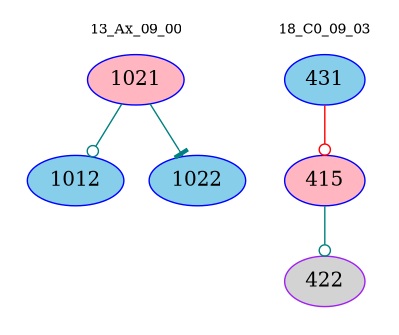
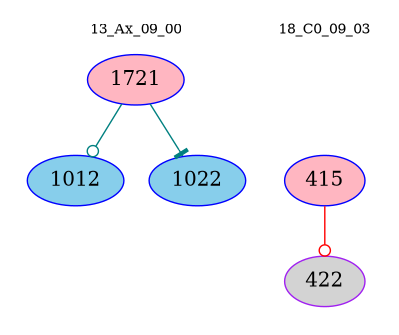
node "1021": label "1021" -> "1721"
node "431": removed
edge "415" -> "422": color teal -> red
